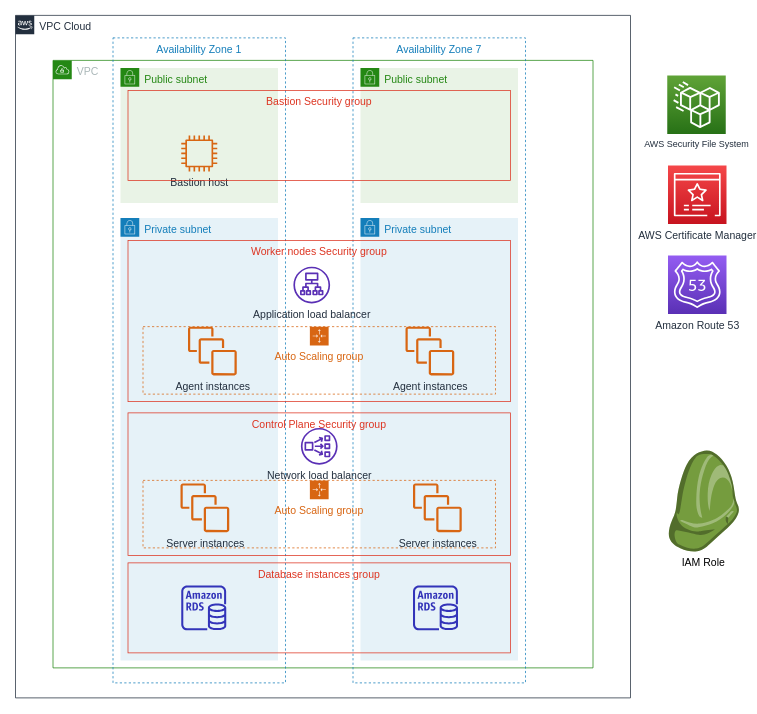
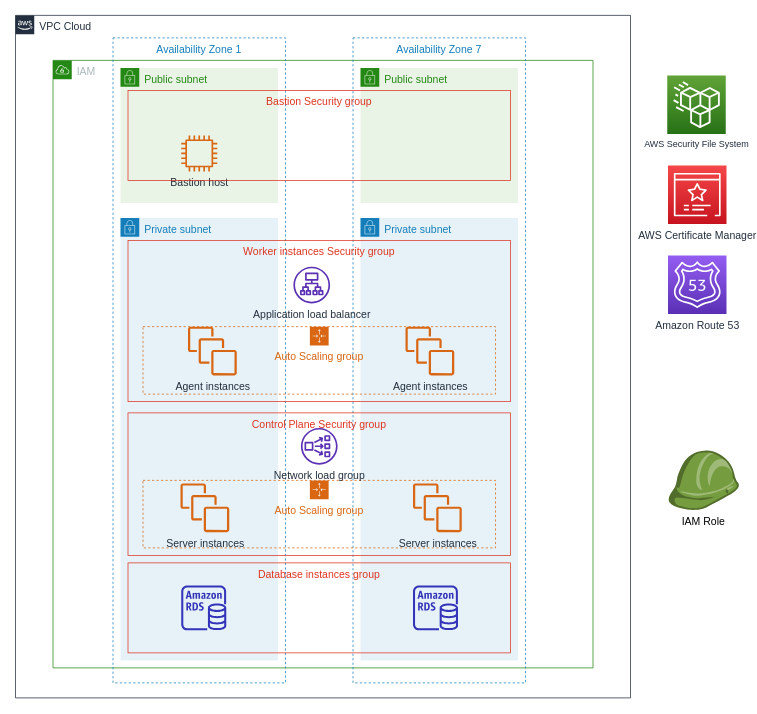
node "VPC": label "VPC" -> "IAM"
node "Worker nodes Security group": label "Worker nodes Security group" -> "Worker instances Security group"
node "Network load balancer": label "Network load balancer" -> "Network load group"
node "IAM Role": size 71x101 -> 71x60
